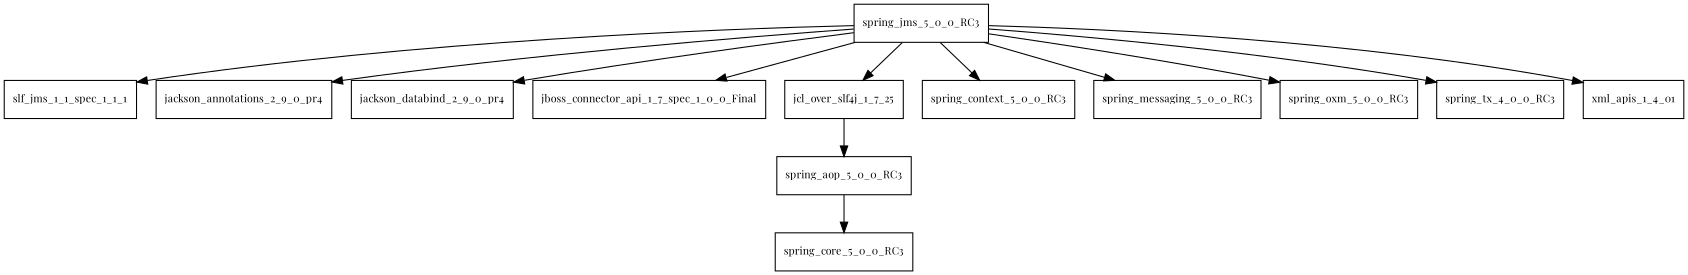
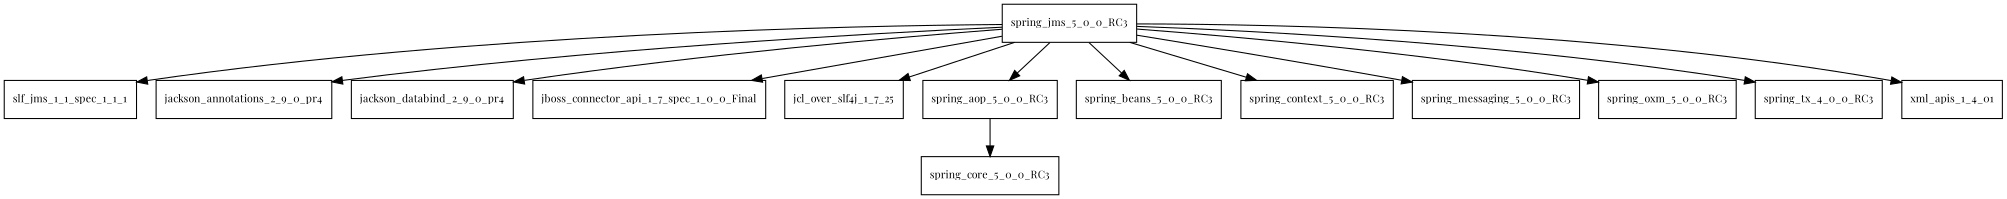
node "spring_beans_5_0_0_RC3": added
edge "jcl_over_slf4j_1_7_25" -> "spring_aop_5_0_0_RC3": now "spring_jms_5_0_0_RC3" -> "spring_aop_5_0_0_RC3"
